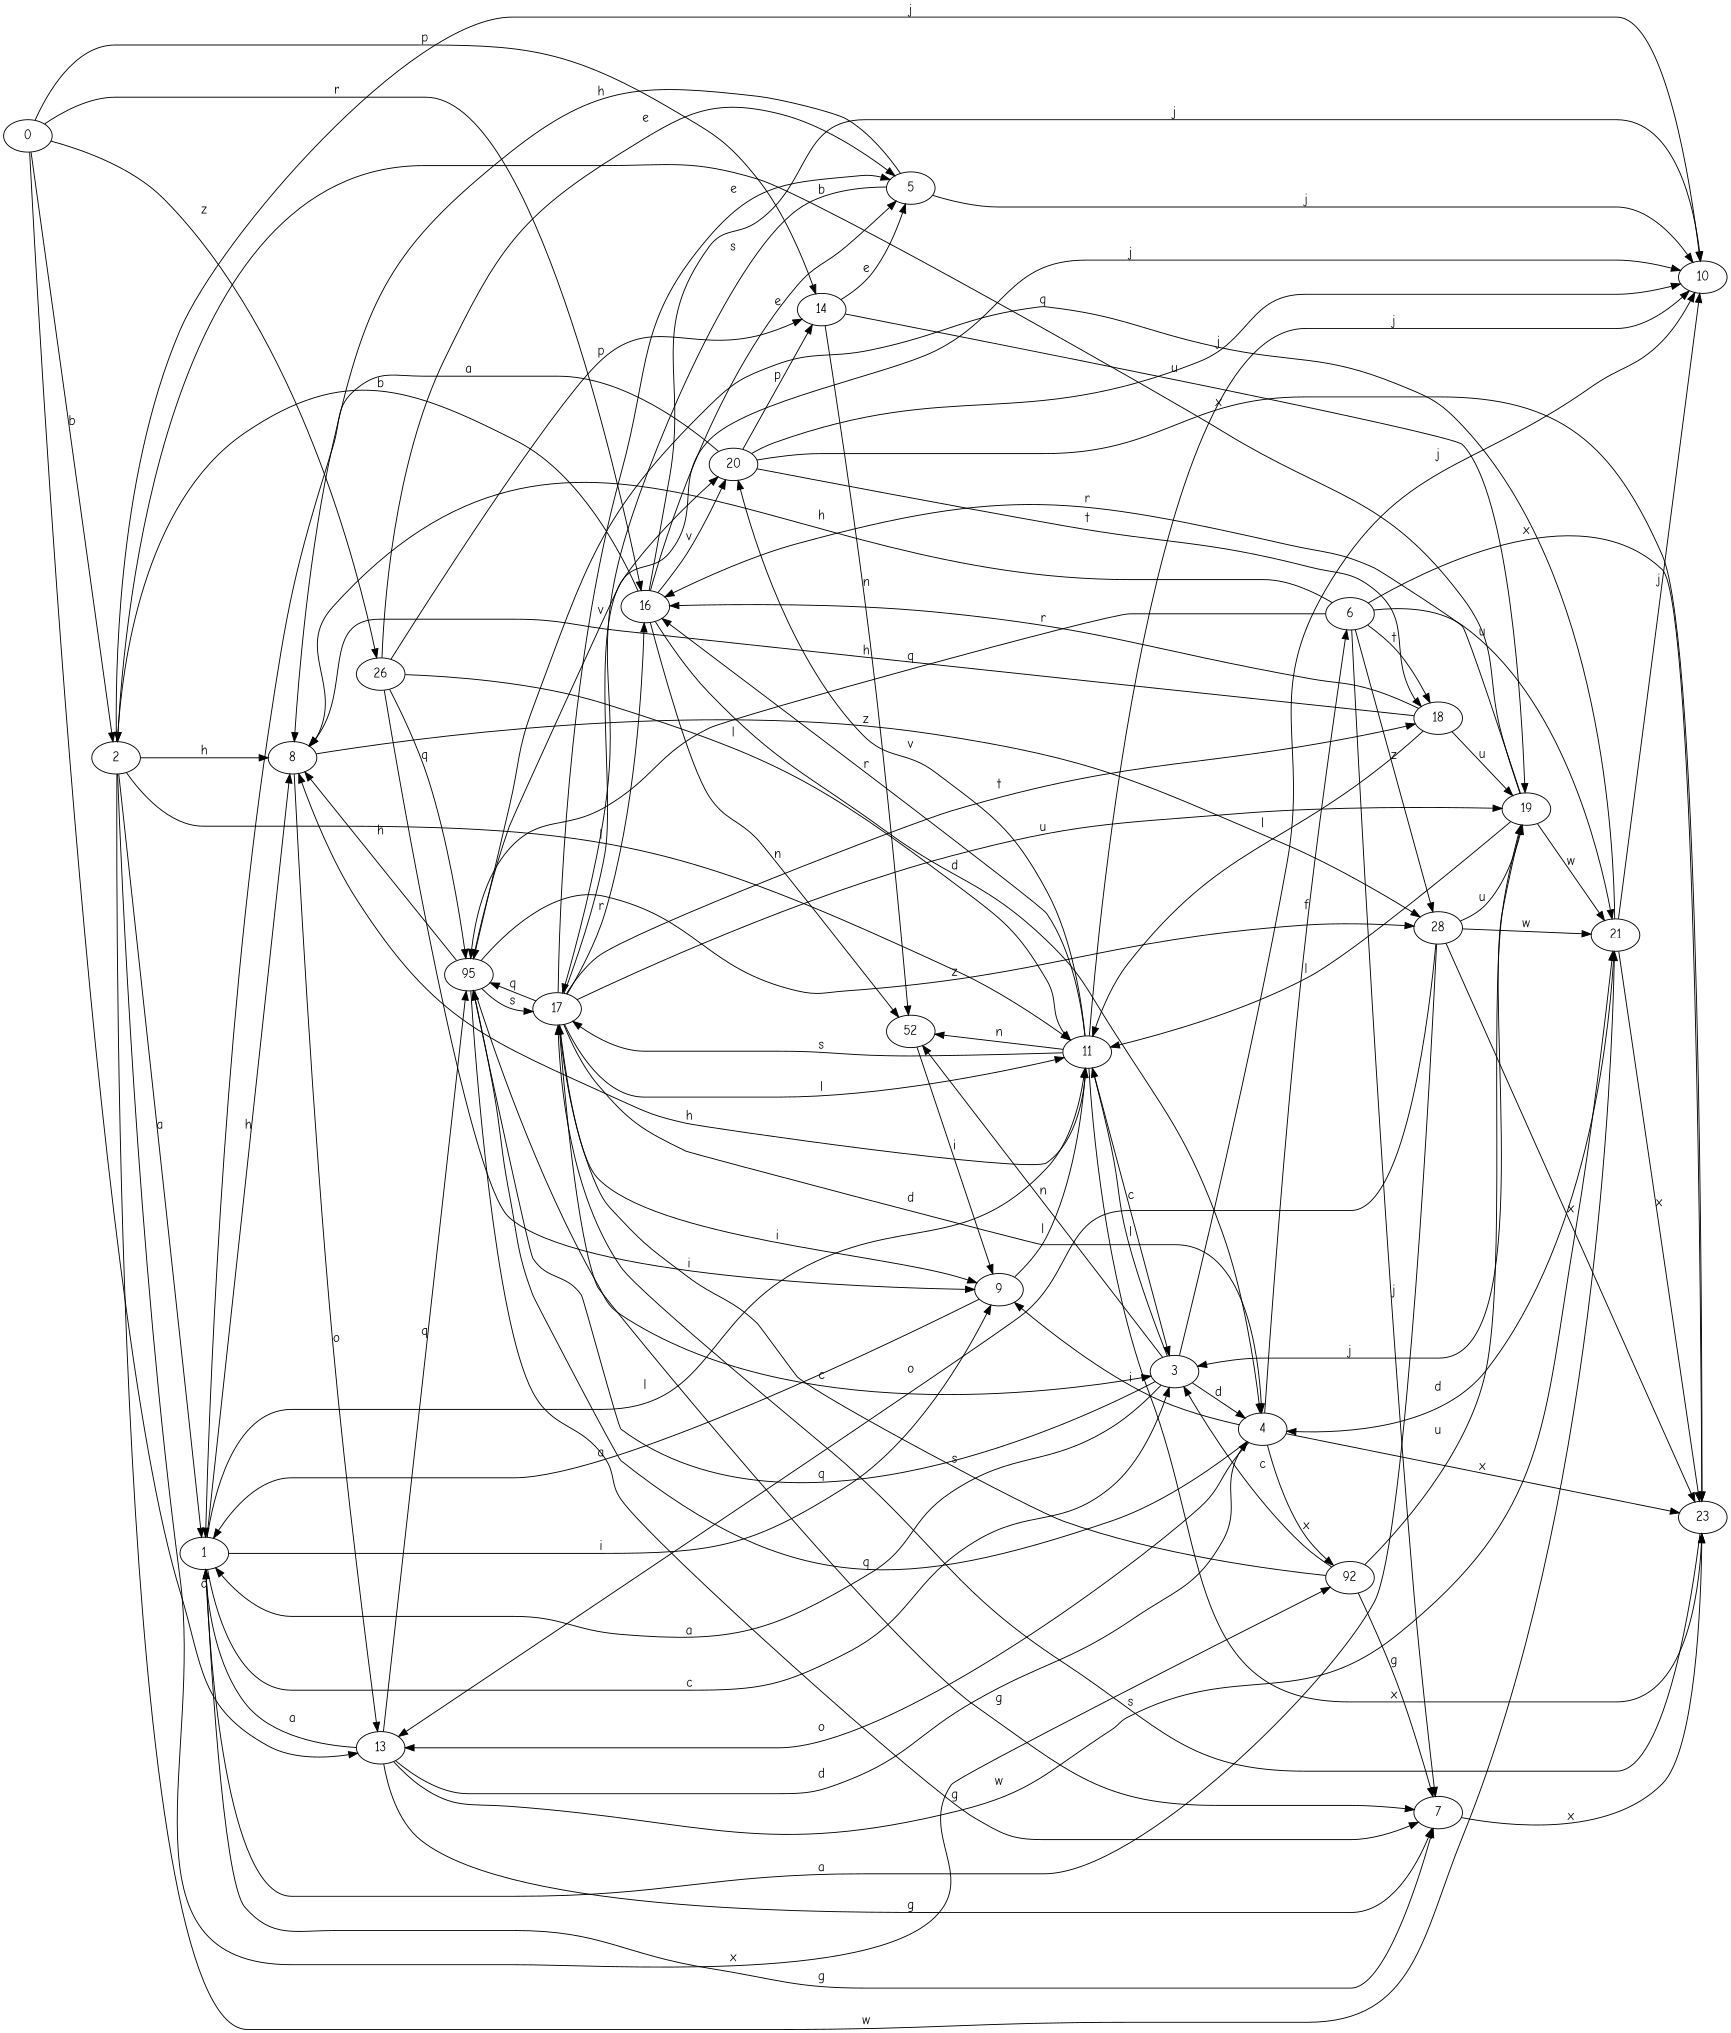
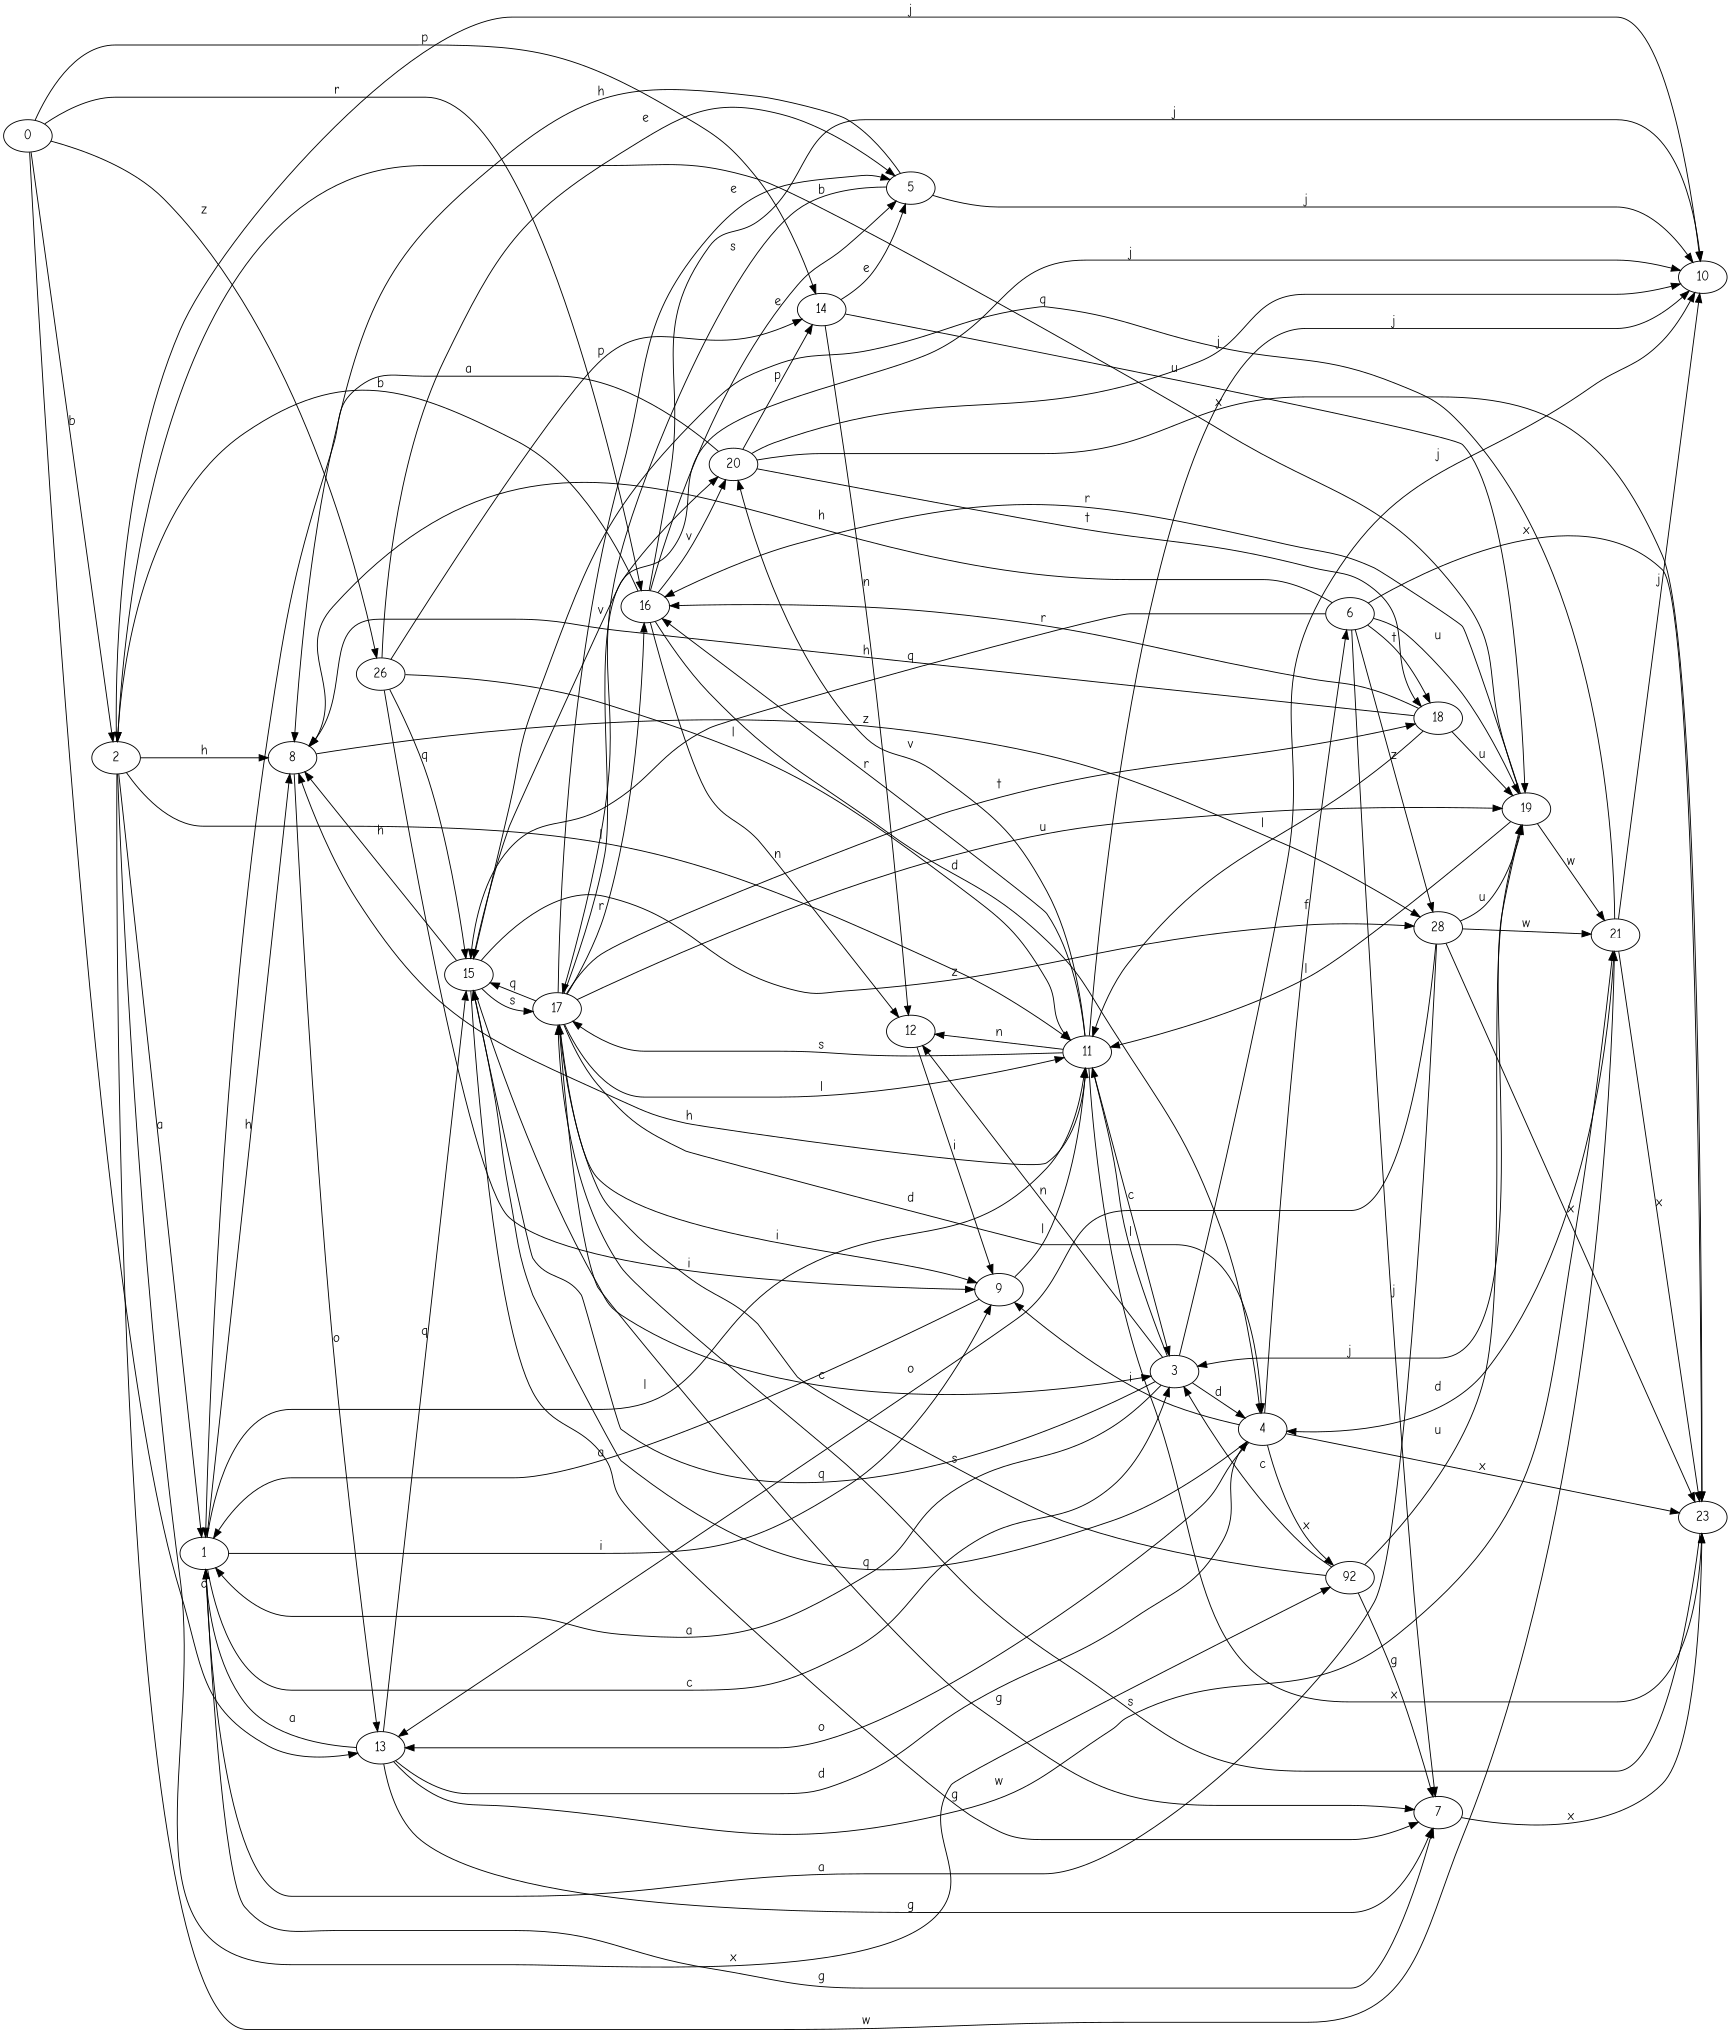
edge "6" -> "21": now "6" -> "19"
node "95": label "95" -> "15"
node "52": label "52" -> "12"
